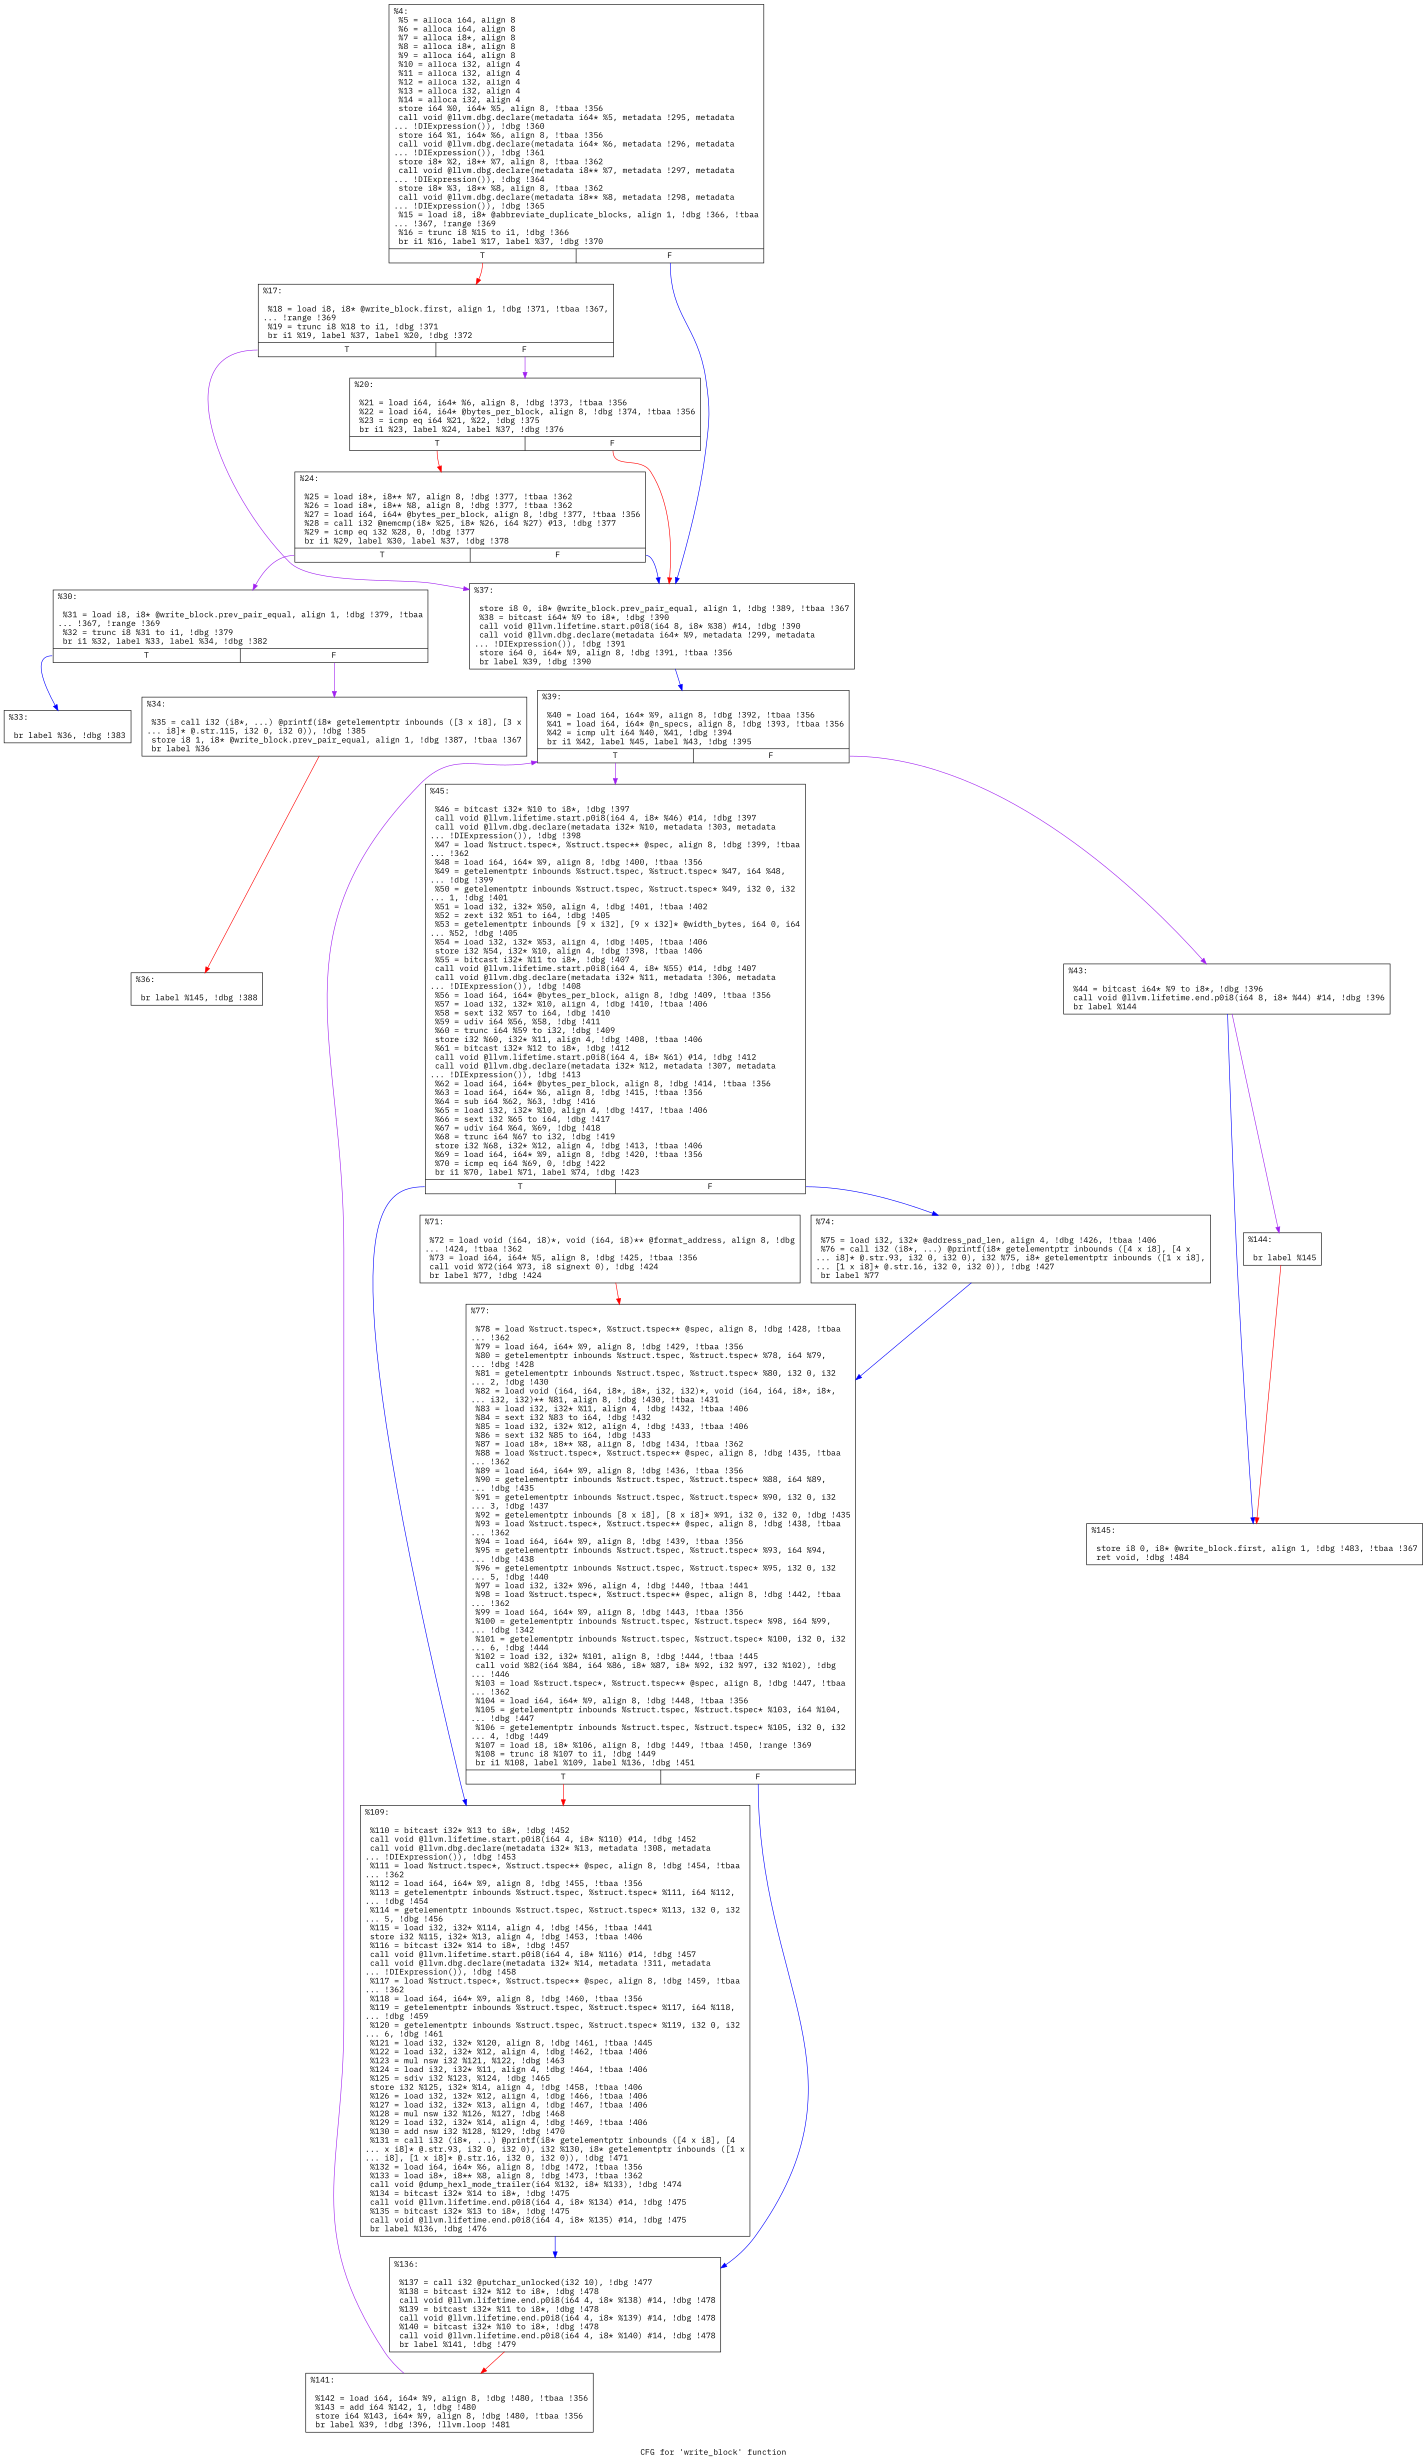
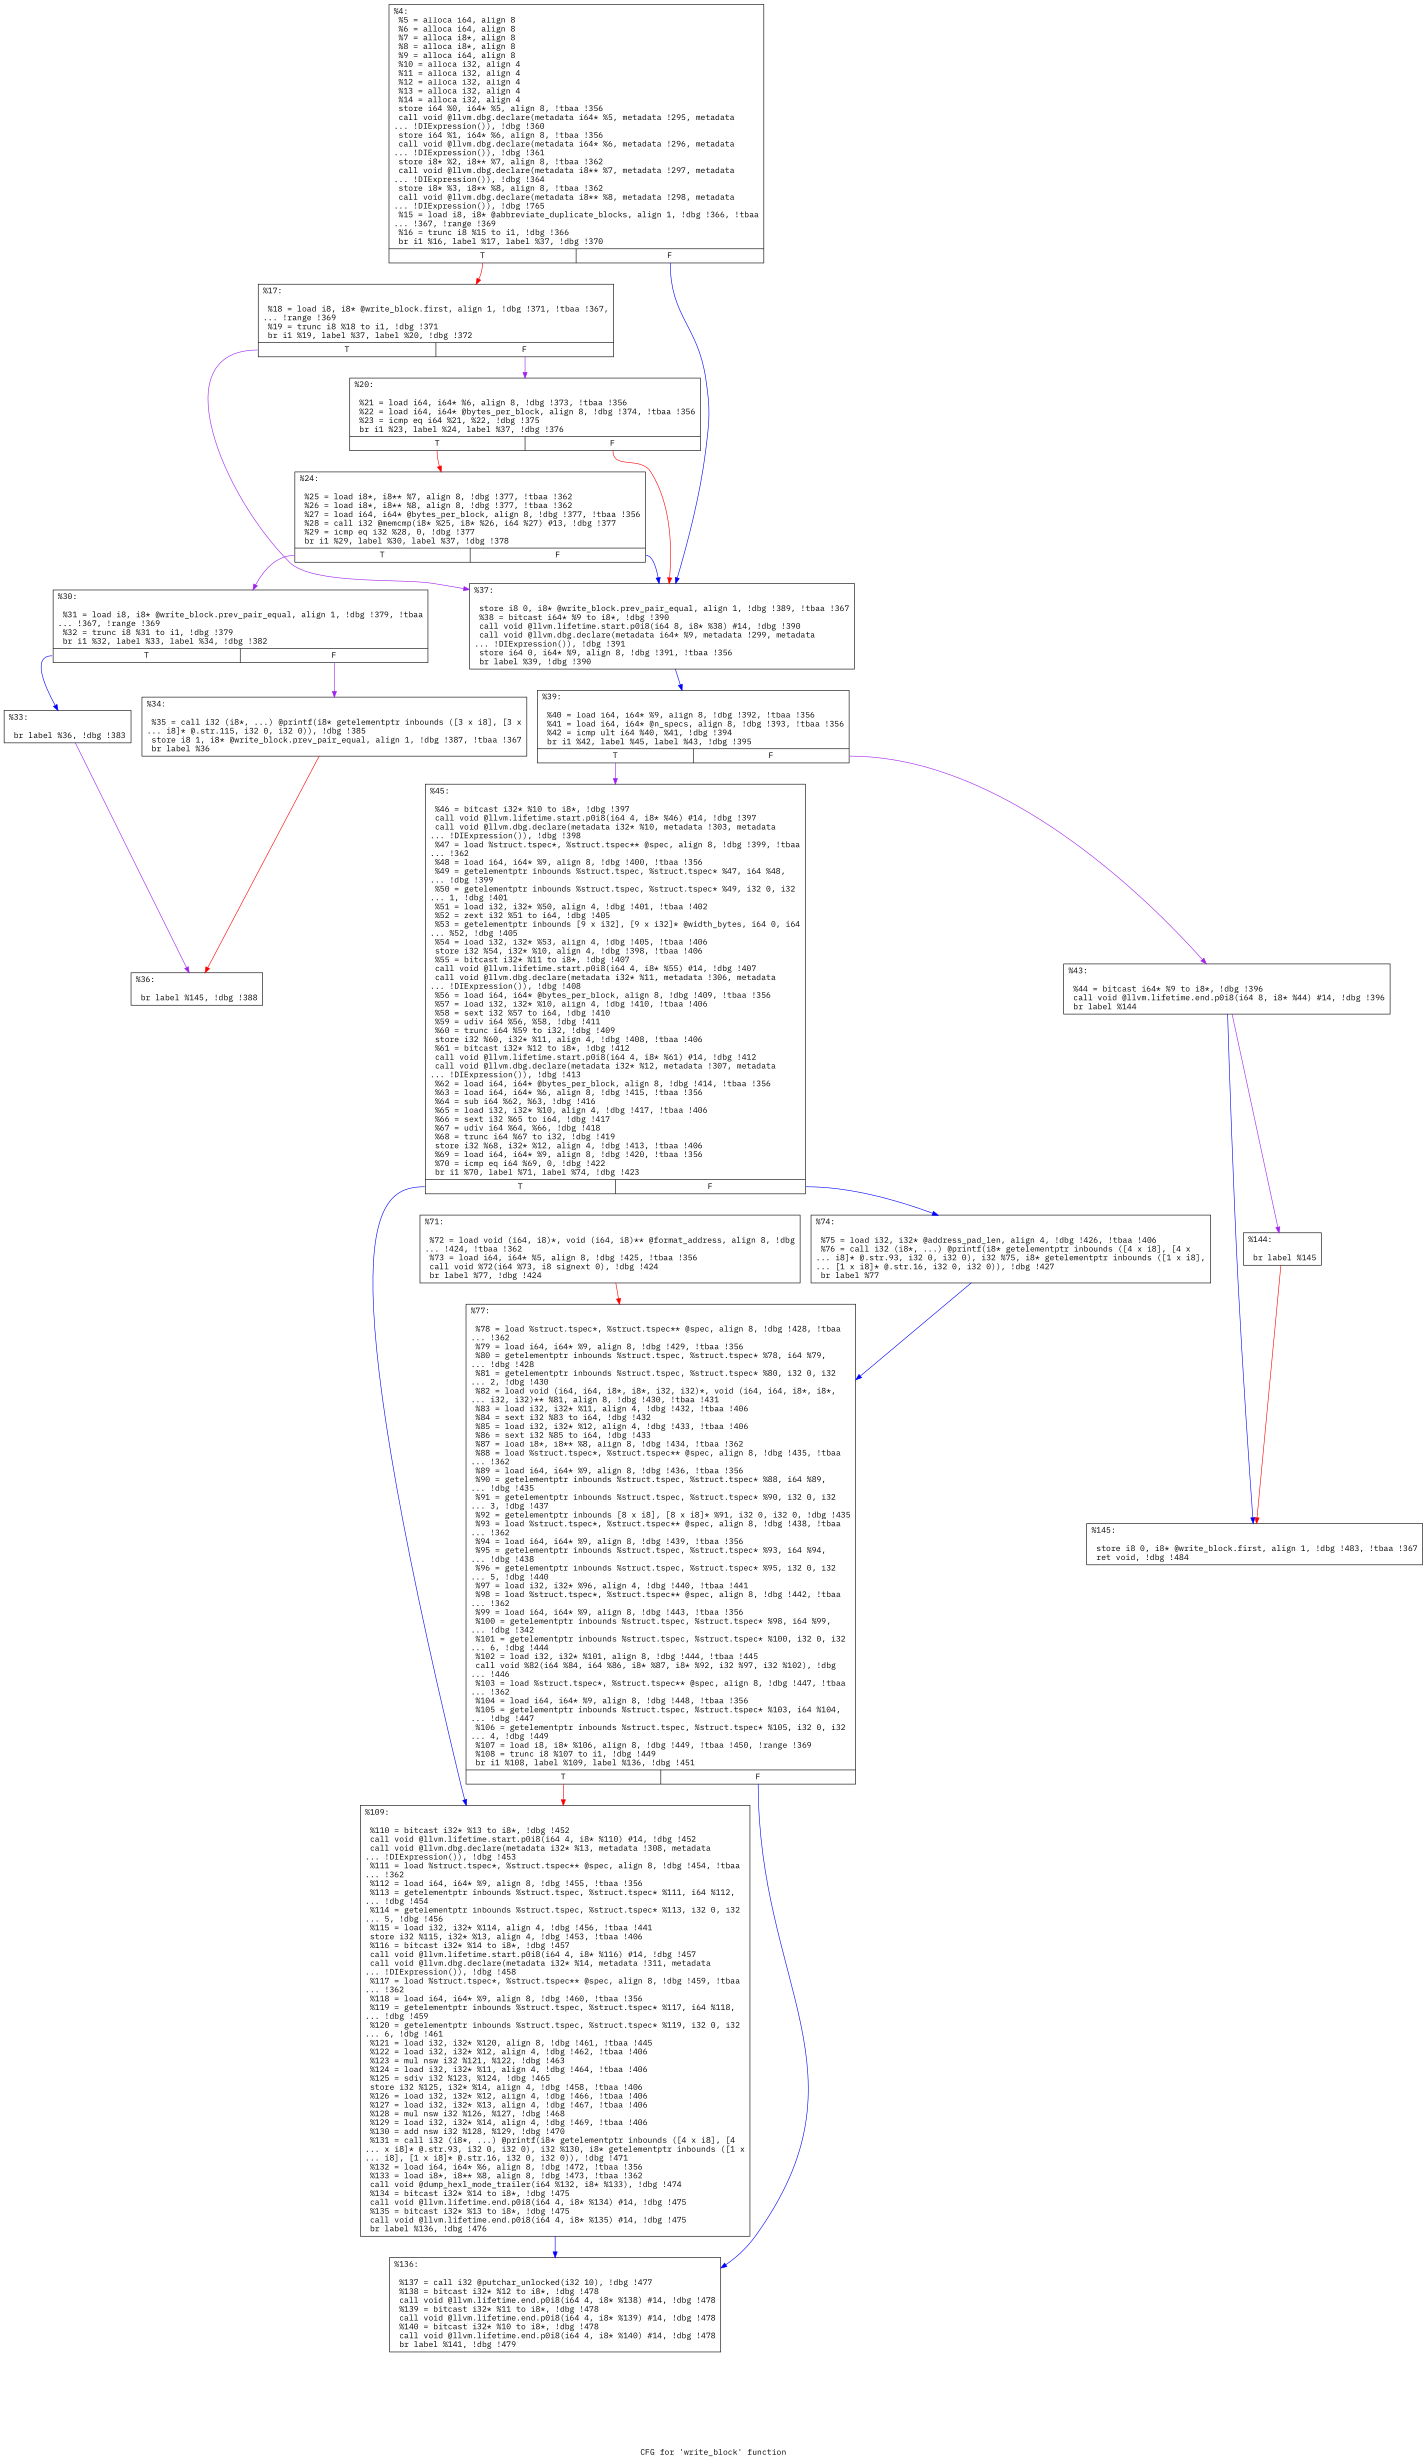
node "%4:": text "... !DIExpression()), !dbg !365" -> "... !DIExpression()), !dbg !765"
edge "%33:" -> "%36:": added
node "%45:": text "%67 = udiv i64 %64, %69, !dbg !418" -> "%67 = udiv i64 %64, %66, !dbg !418"
node "%141:": removed
